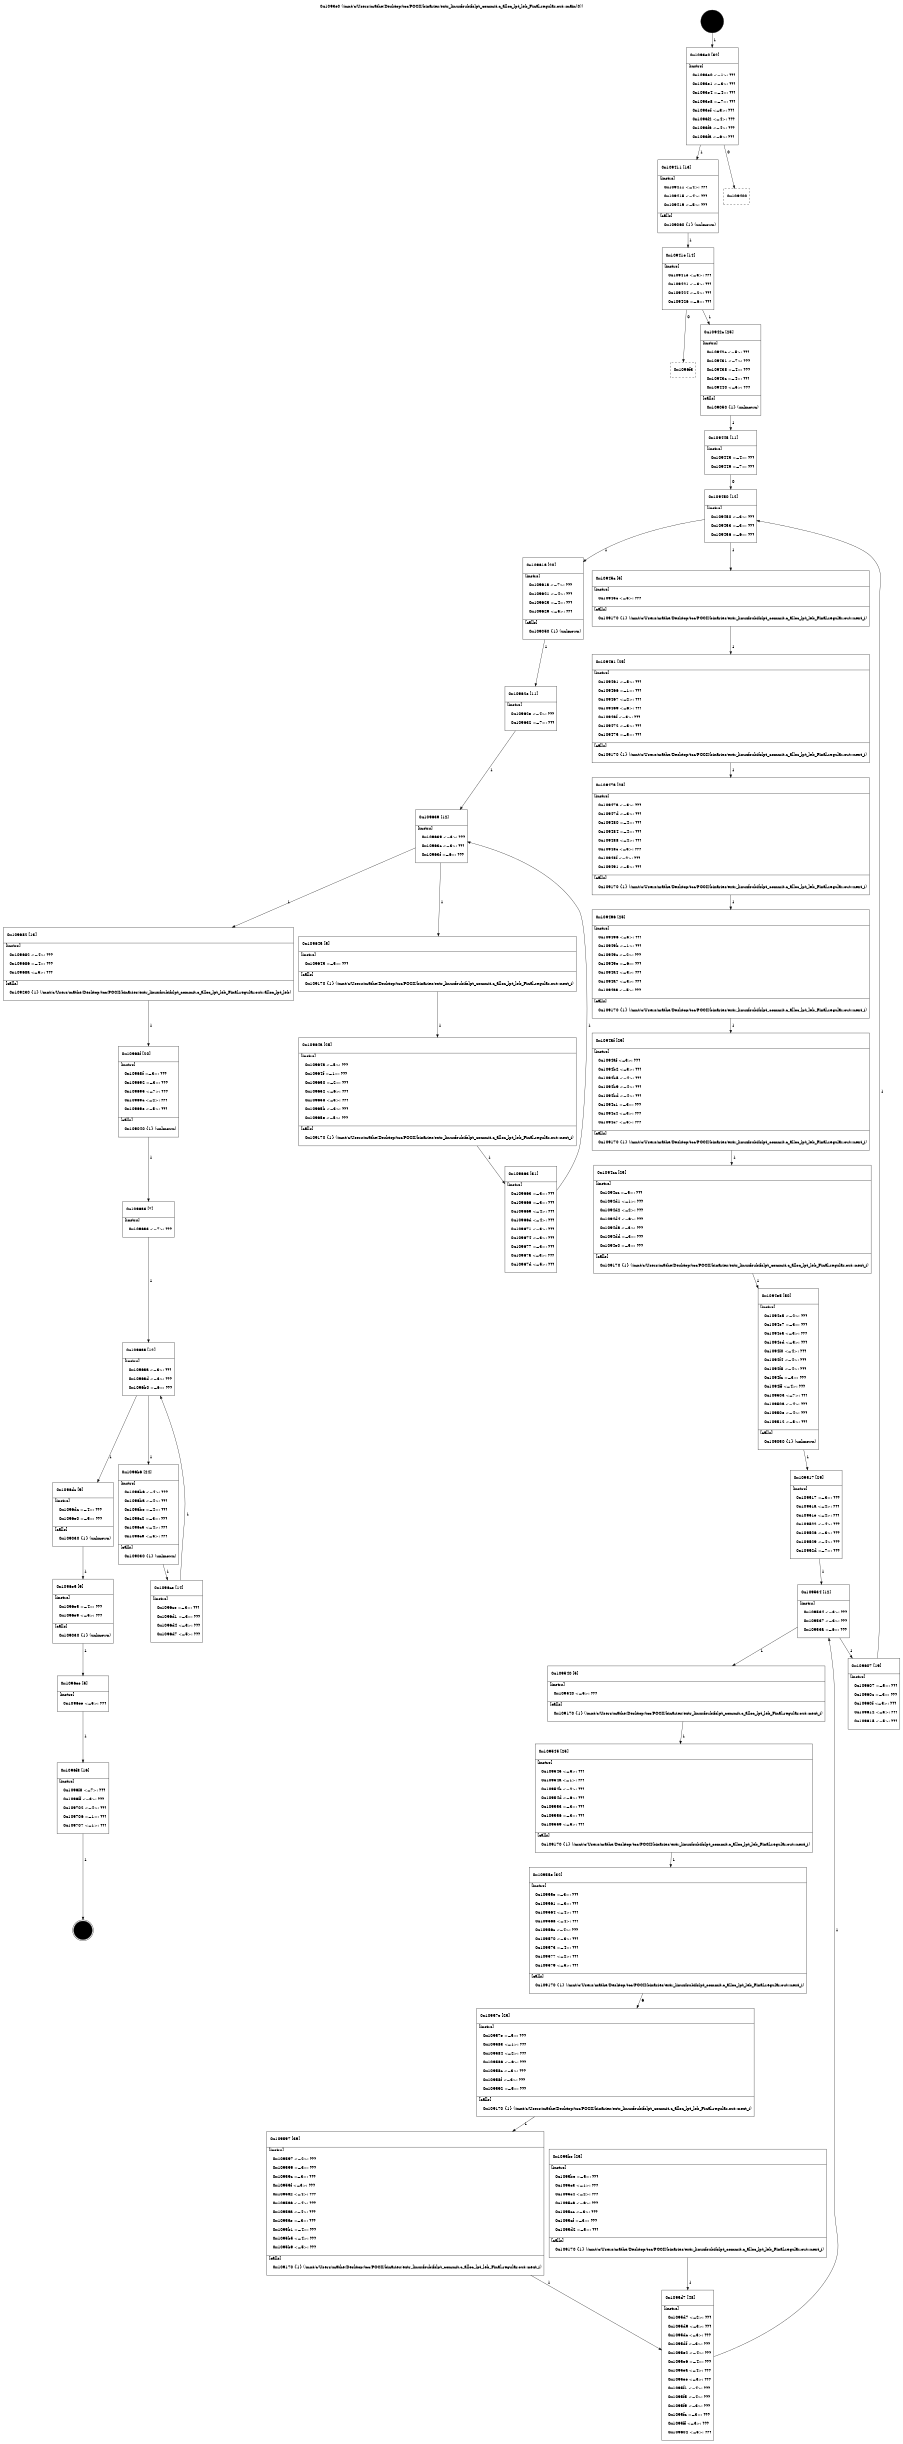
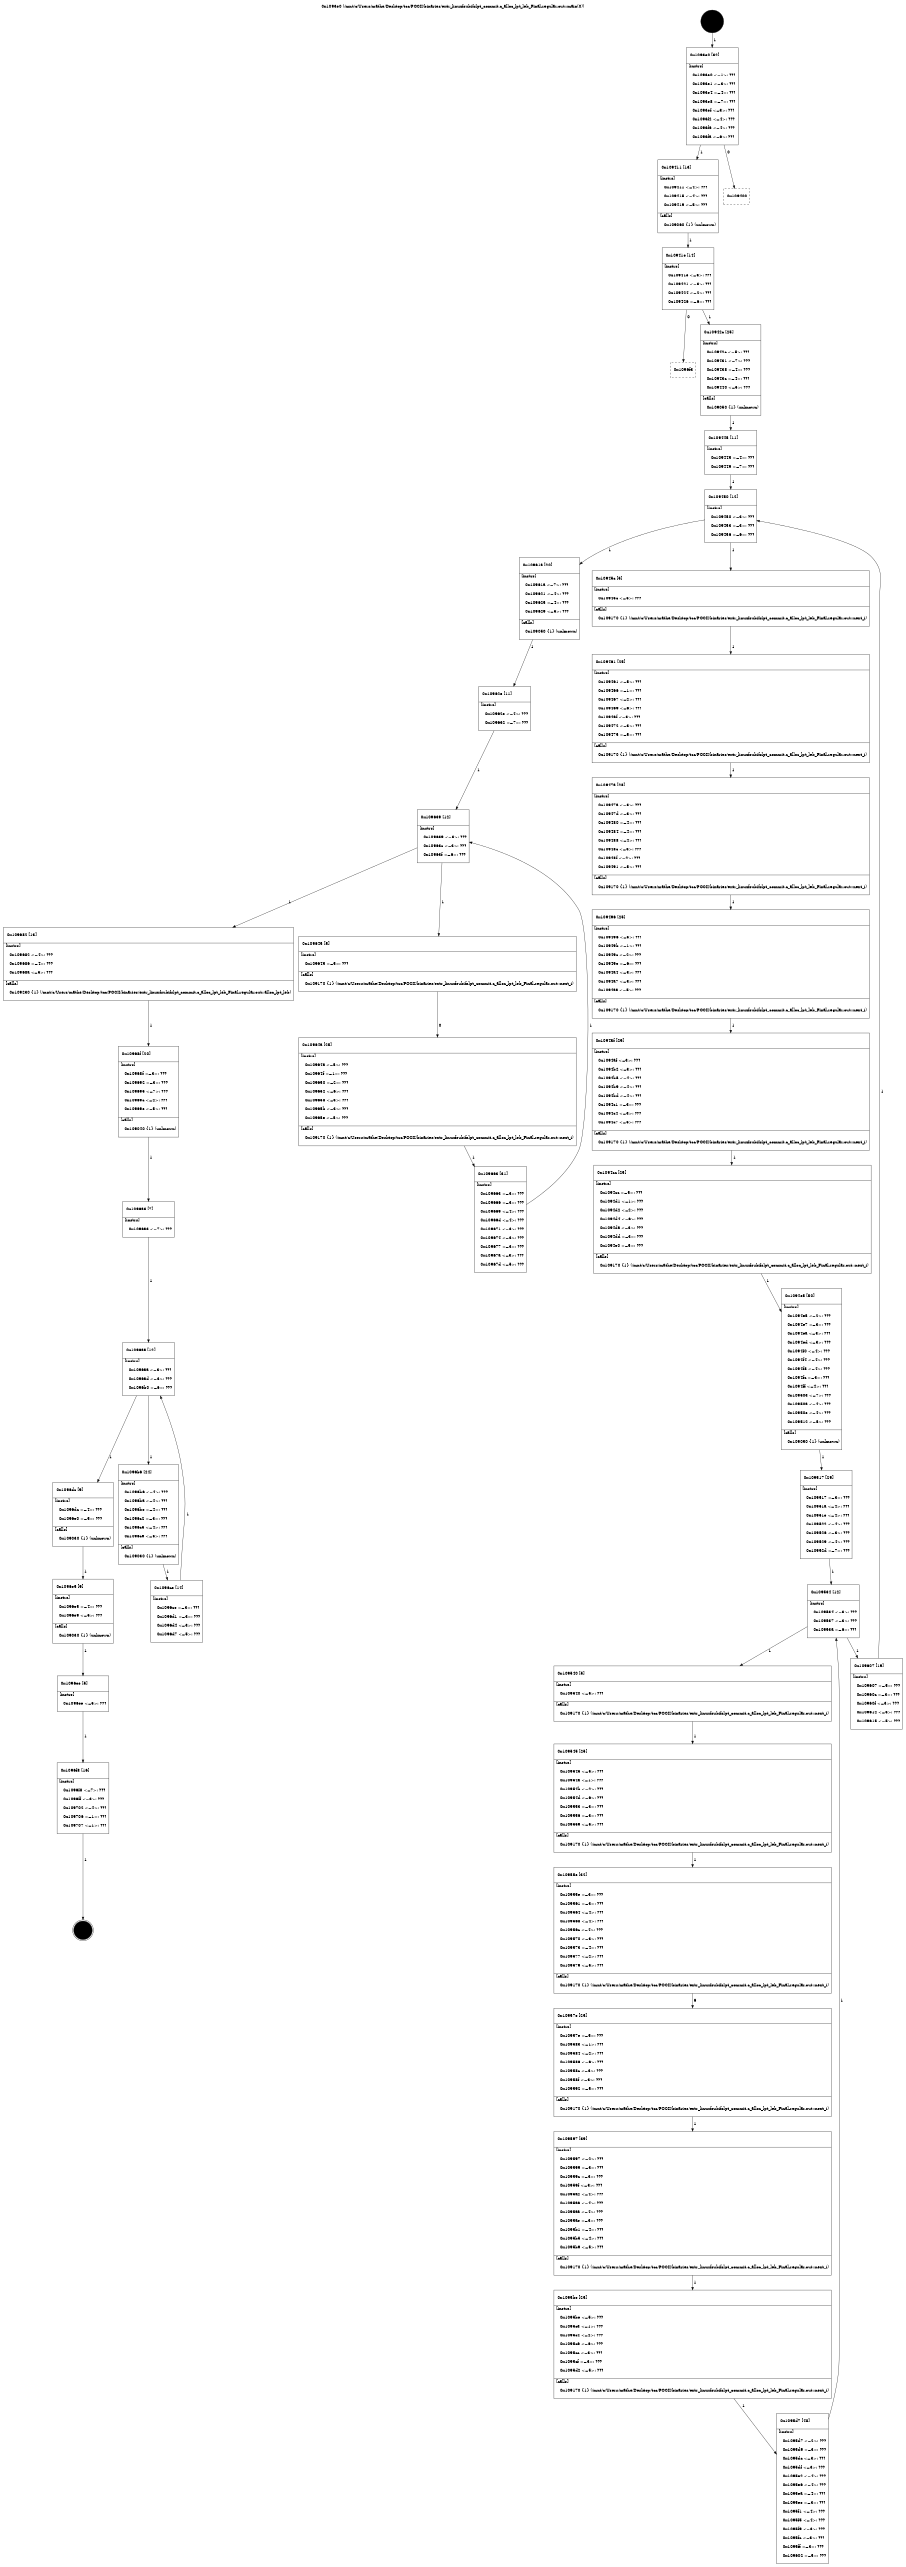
edge "0x109445 [11]" -> "0x109450 [12]": label " 0" -> " 1"
edge "0x109645 [5]" -> "0x10964a [25]": label " 1" -> " 0"
edge "0x109597 [39]" -> "0x1095d7 [48]": now "0x109597 [39]" -> "0x1095be [25]"
